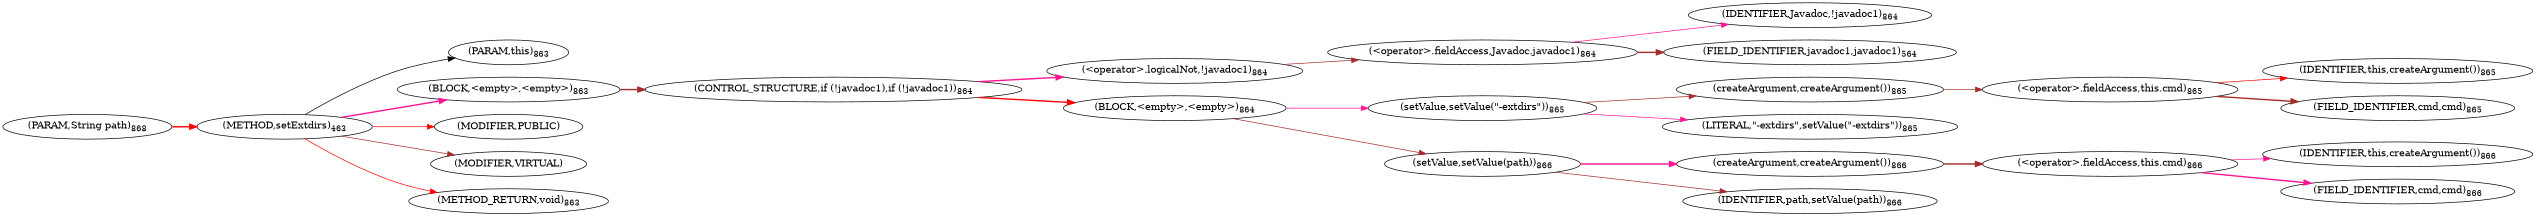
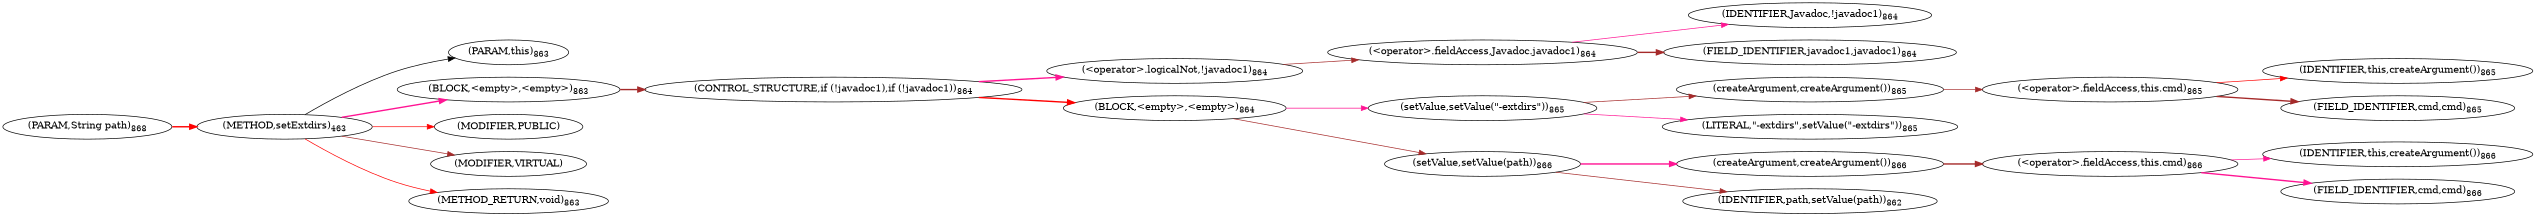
node "(FIELD_IDENTIFIER,javadoc1,javadoc1)": text "564" -> "864"
node "(IDENTIFIER,path,setValue(path))": text "866" -> "862"
